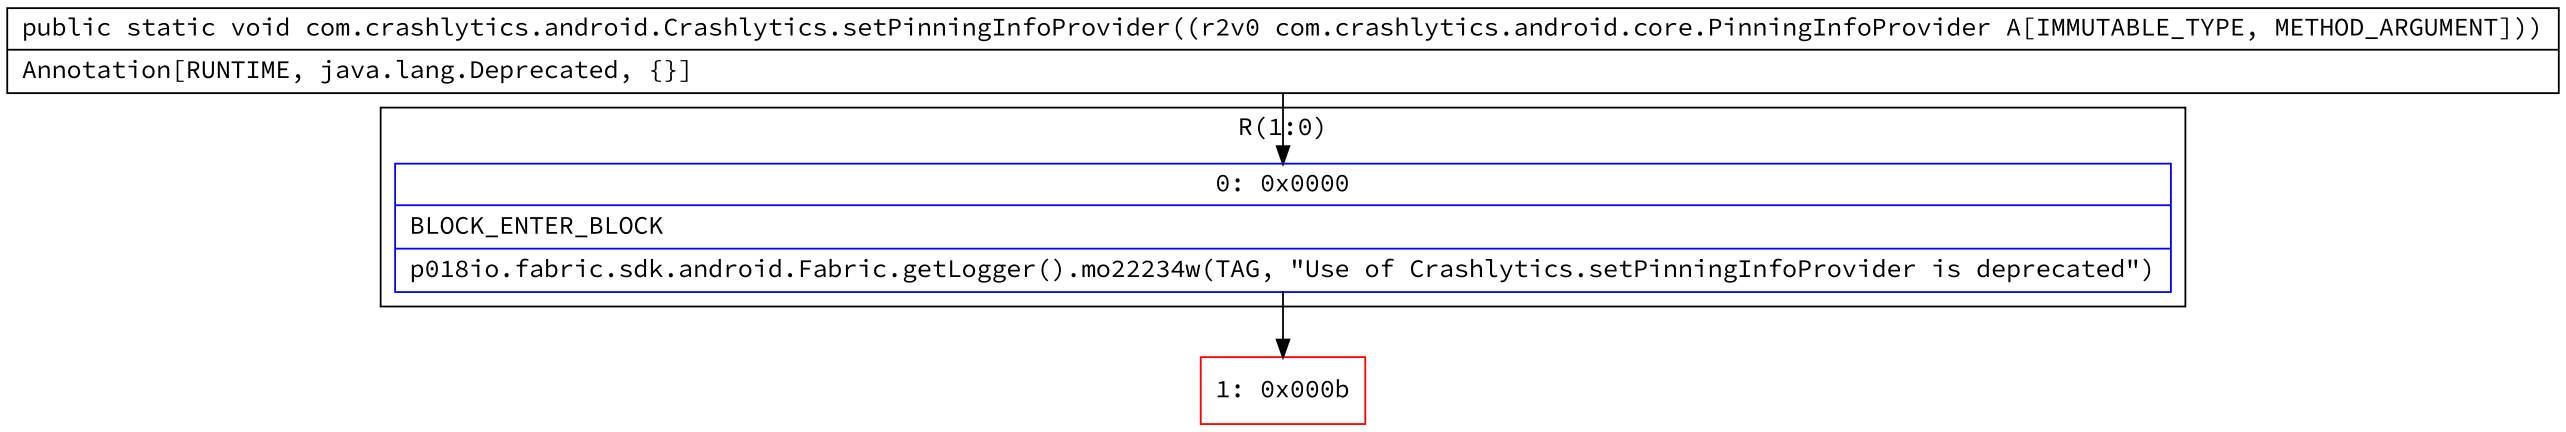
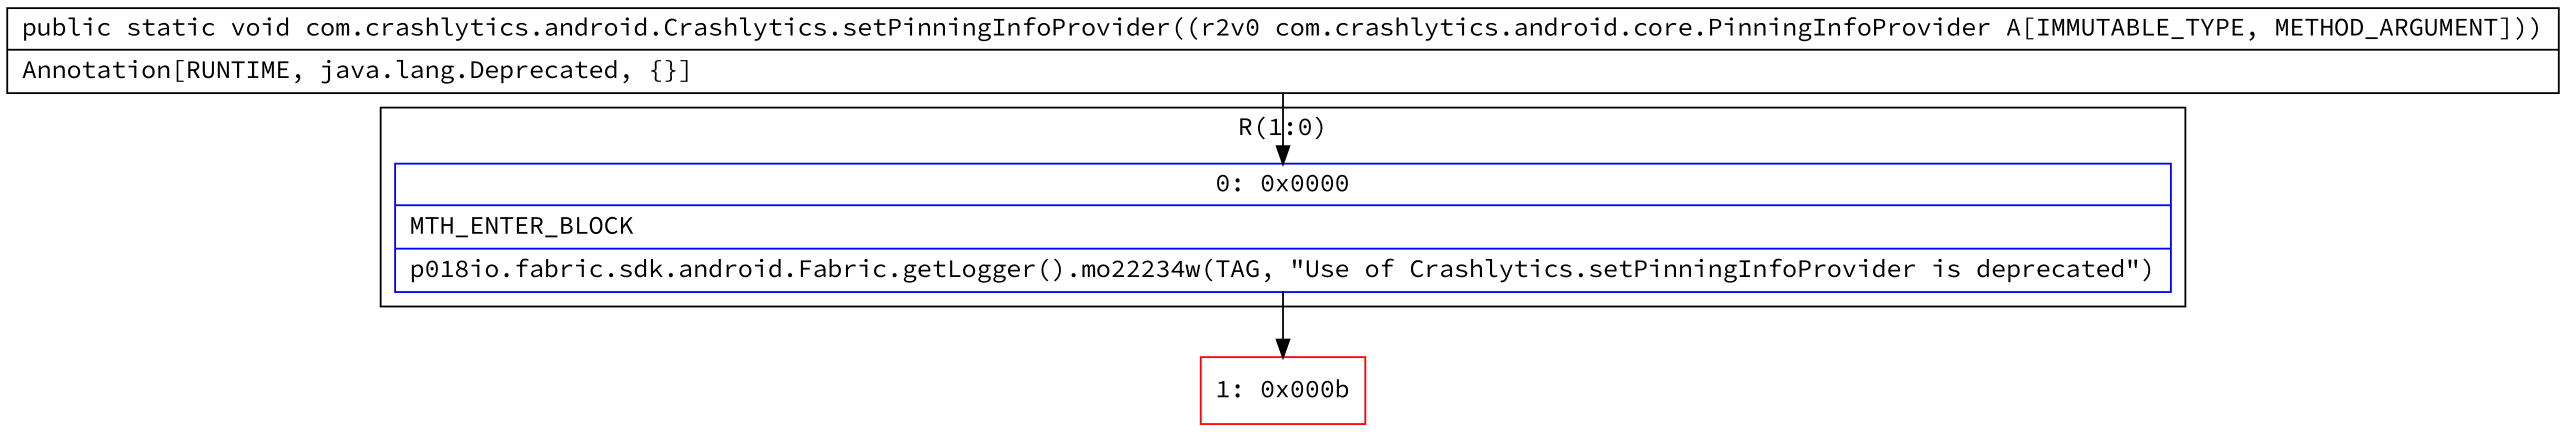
node "0: 0x0000": text "BLOCK_ENTER_BLOCK" -> "MTH_ENTER_BLOCK"
